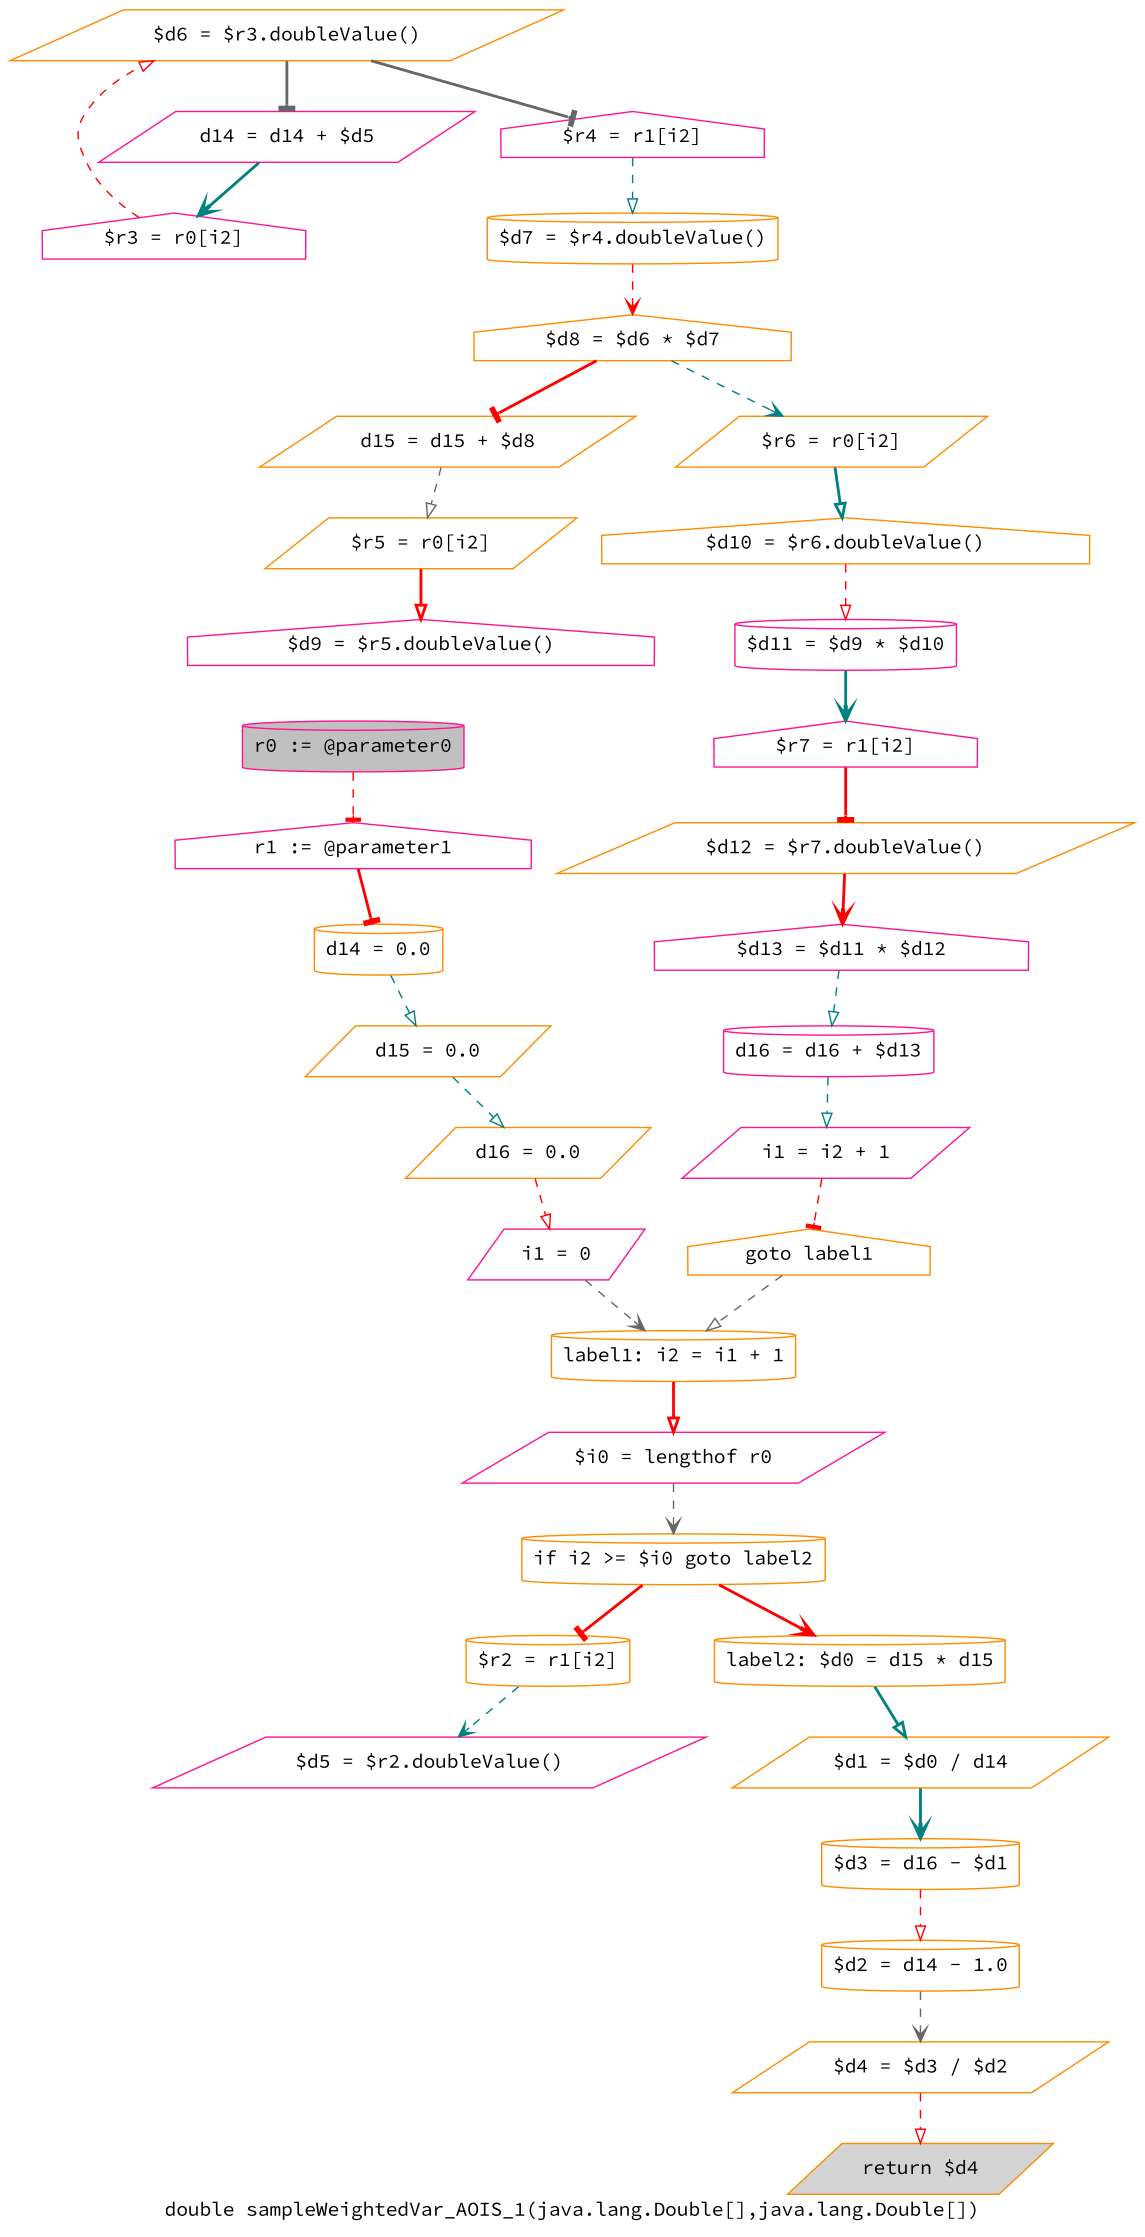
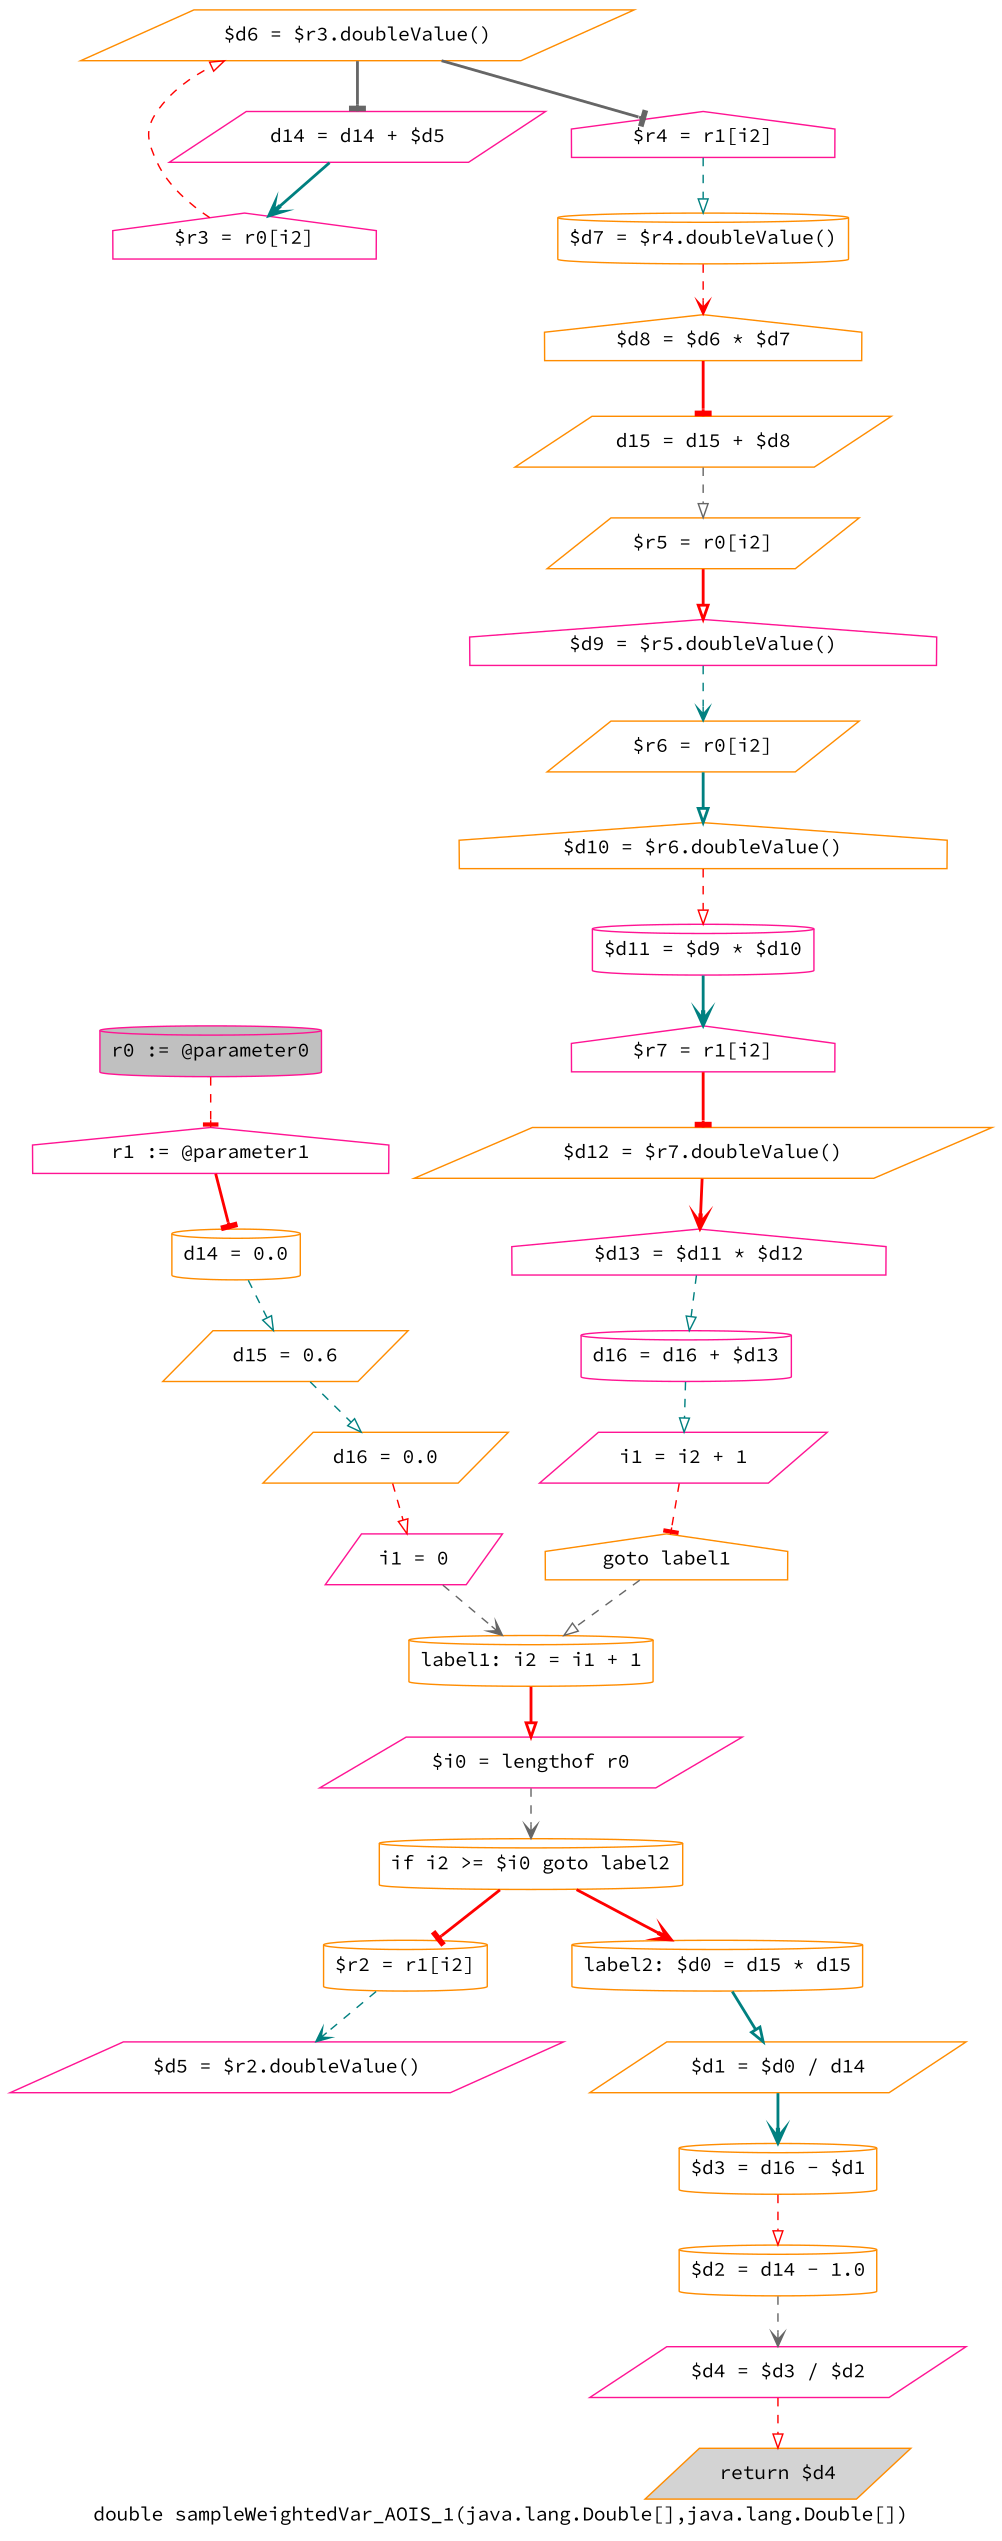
edge "$d8 = $d6 * $d7" -> "$r6 = r0[i2]": now "$d9 = $r5.doubleValue()" -> "$r6 = r0[i2]"
node "d15 = 0.0": label "d15 = 0.0" -> "d15 = 0.6"
node "$d4 = $d3 / $d2": color darkorange -> deeppink
